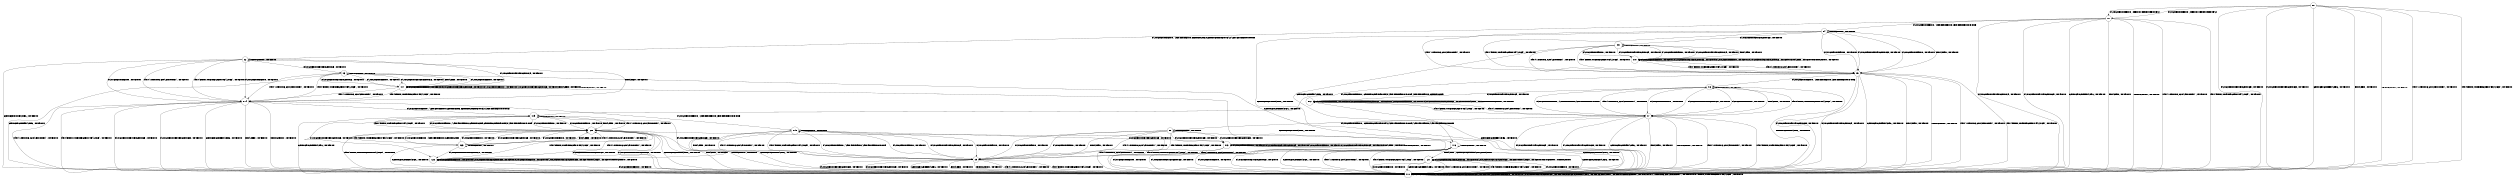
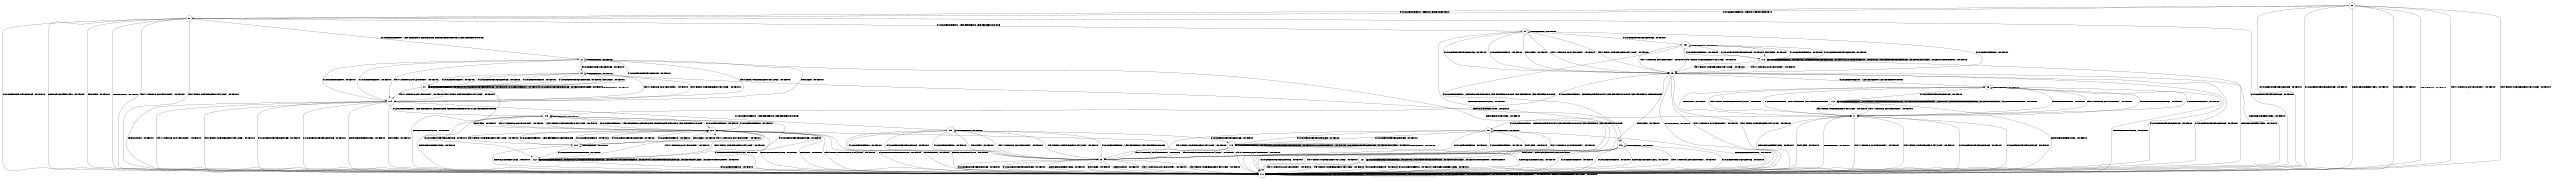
edge "s91" -> "s16": label "CHANGE_CIPHER_SPEC / TIMEOUT" -> "RSA_CLIENT_HELLO / CERTIFICATE_REQUEST,SERVER_HELLO_DONE,SERVER_HELLO,SERVER_HELLO_DONE"
node "s23": label "s23" -> "s28"
edge "s3" -> "s10": now "s18" -> "s10"
